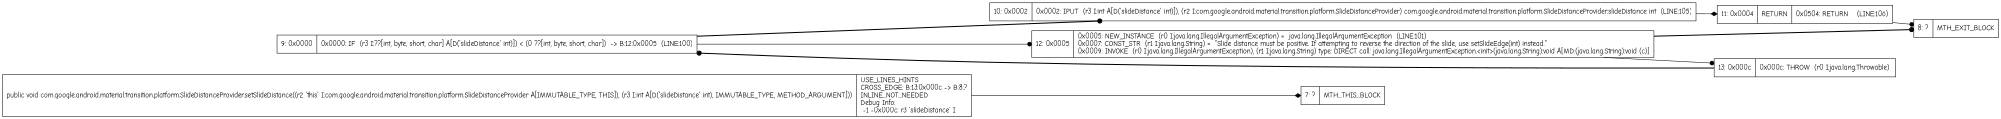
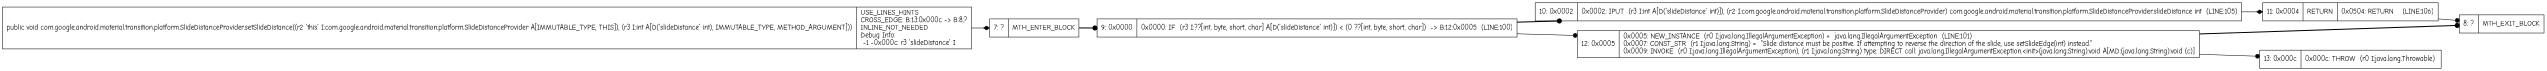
edge "13: 0x000c" -> "9: 0x0000": now "7: ?" -> "9: 0x0000"
node "7: ?": text "MTH_THIS_BLOCK" -> "MTH_ENTER_BLOCK"
